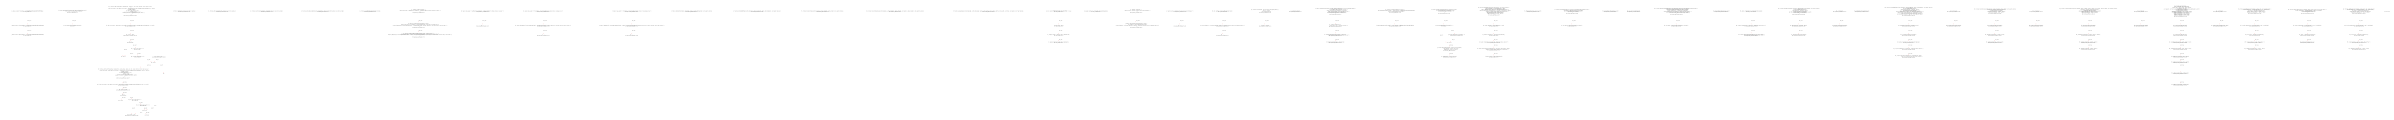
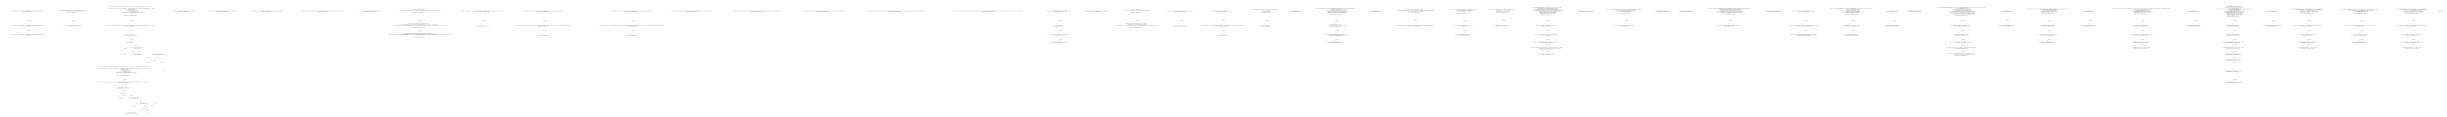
node "66_ onlyRegistryOwner() 505-expression_statement-67-67": added
node "79_ end_if": removed
